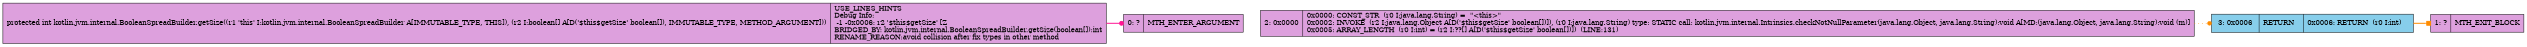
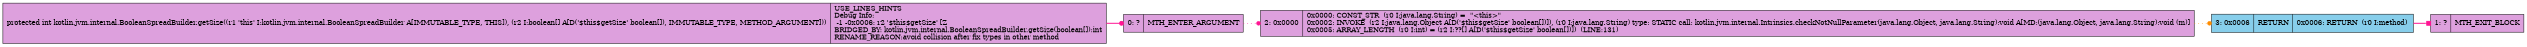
edge "0: ?" -> "2: 0x0000": added
node "3: 0x0006": text "0x0006: RETURN  (r0 I:int)" -> "0x0006: RETURN  (r0 I:method)"
edge "3: 0x0006" -> "1: ?": color darkorange -> deeppink
